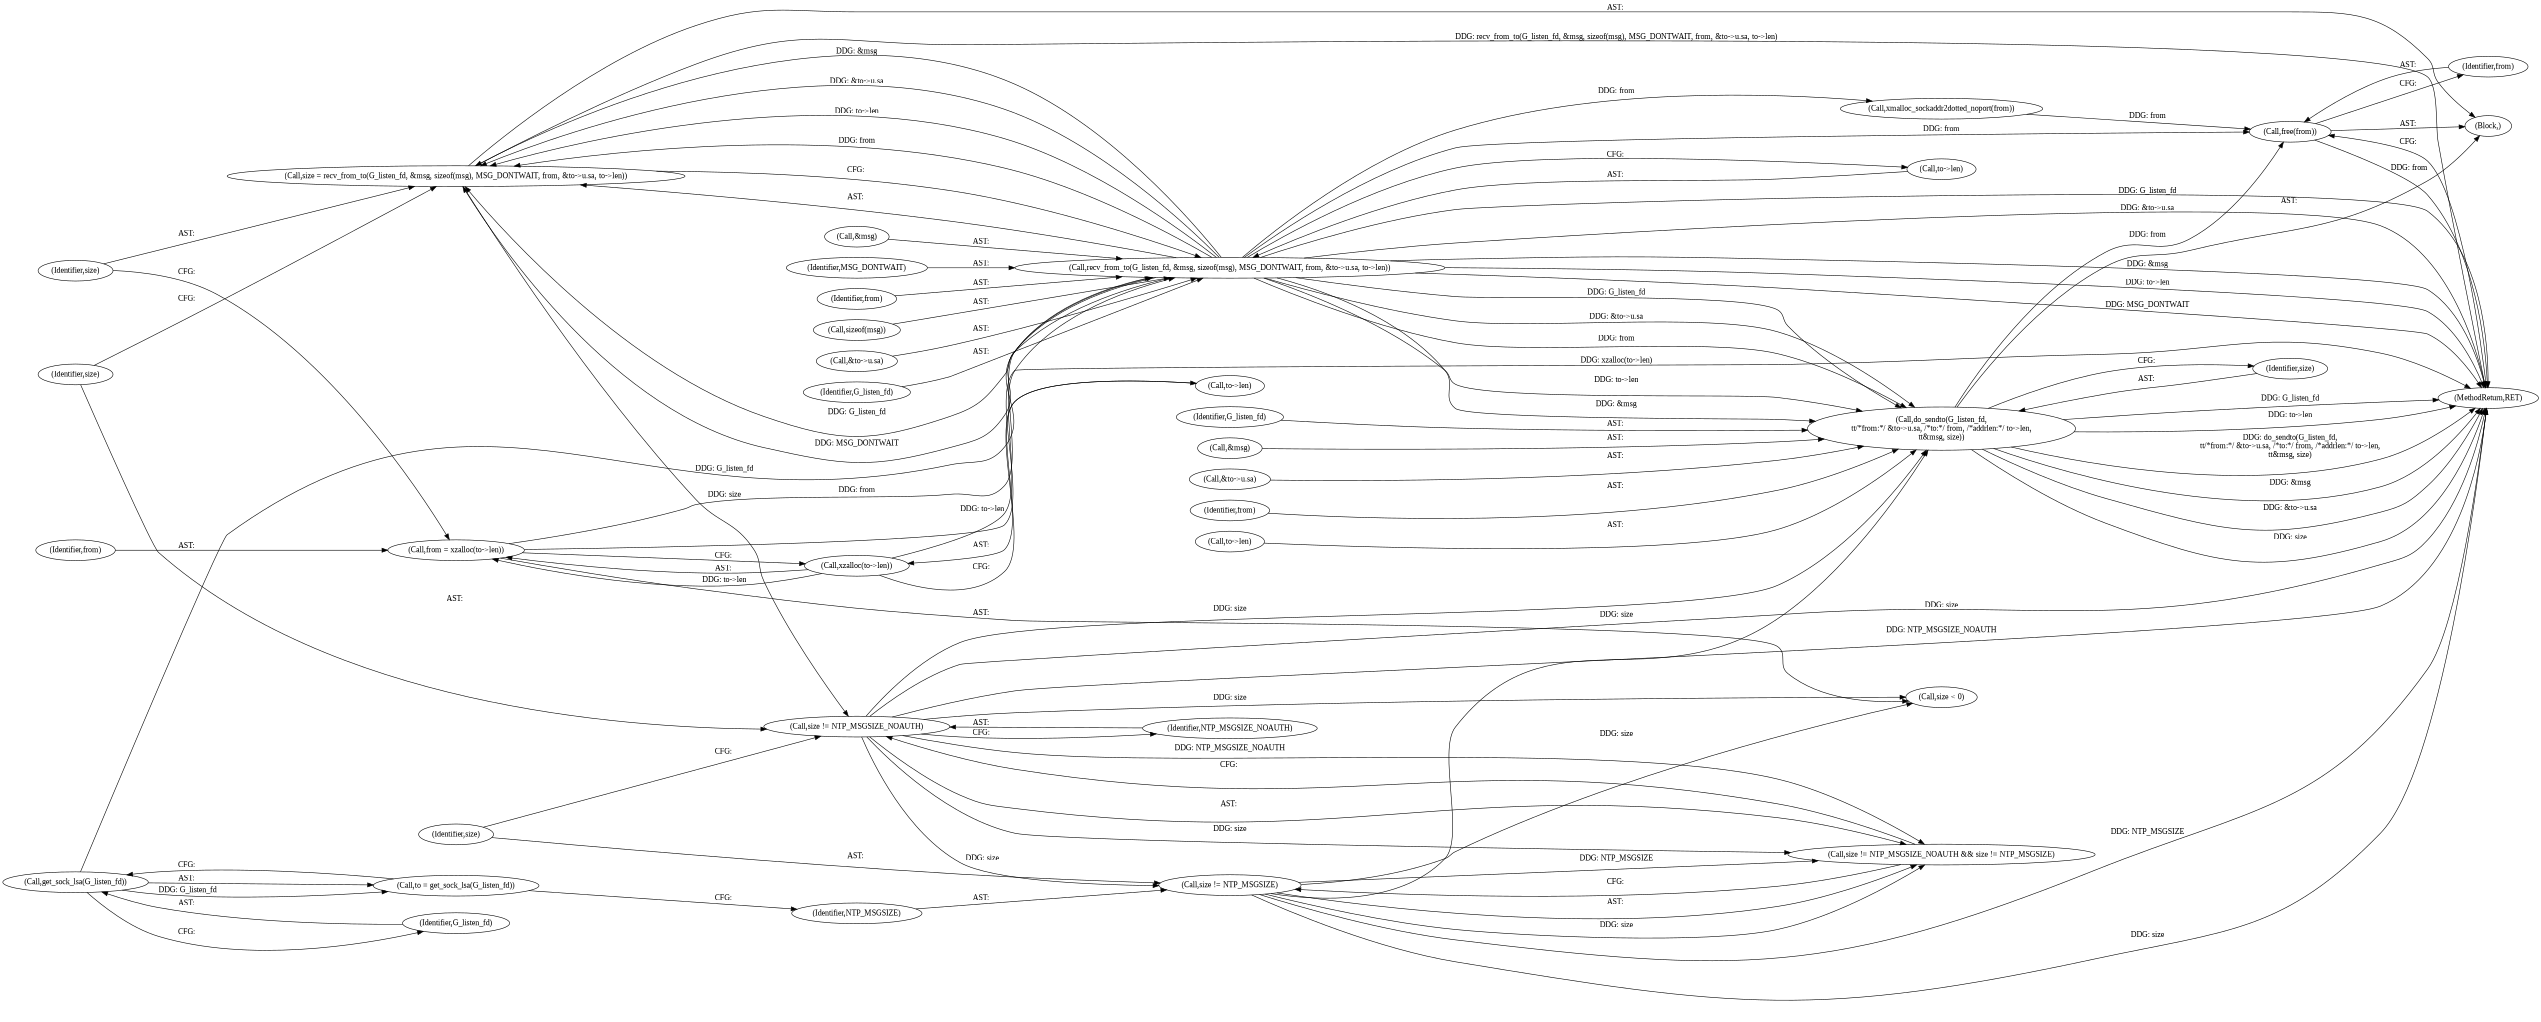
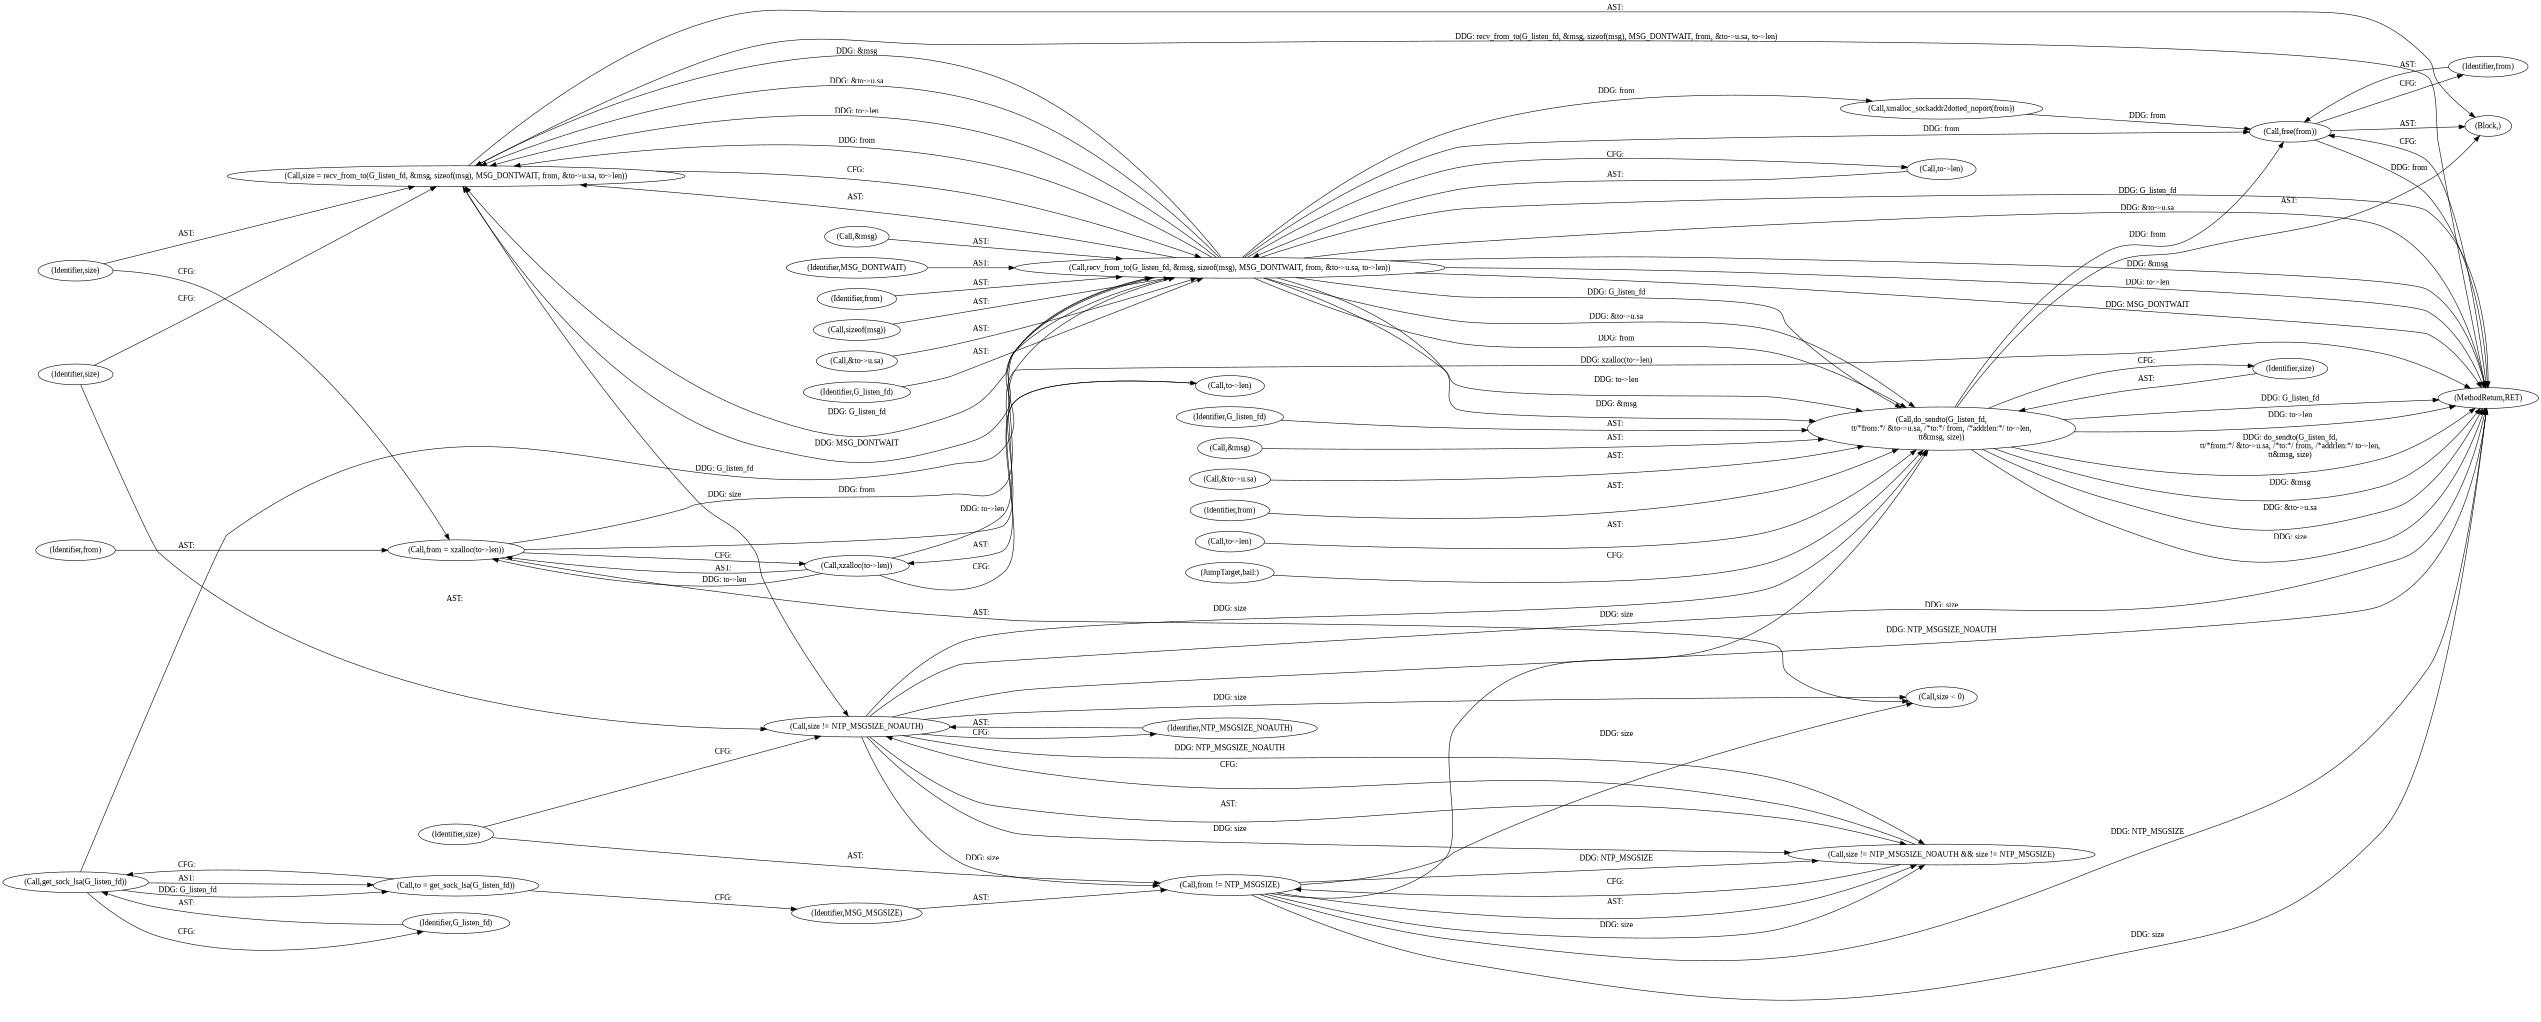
node "(JumpTarget,bail:)": added
node "(Call,size != NTP_MSGSIZE)": label "(Call,size != NTP_MSGSIZE)" -> "(Call,from != NTP_MSGSIZE)"
node "(Identifier,NTP_MSGSIZE)": label "(Identifier,NTP_MSGSIZE)" -> "(Identifier,MSG_MSGSIZE)"
